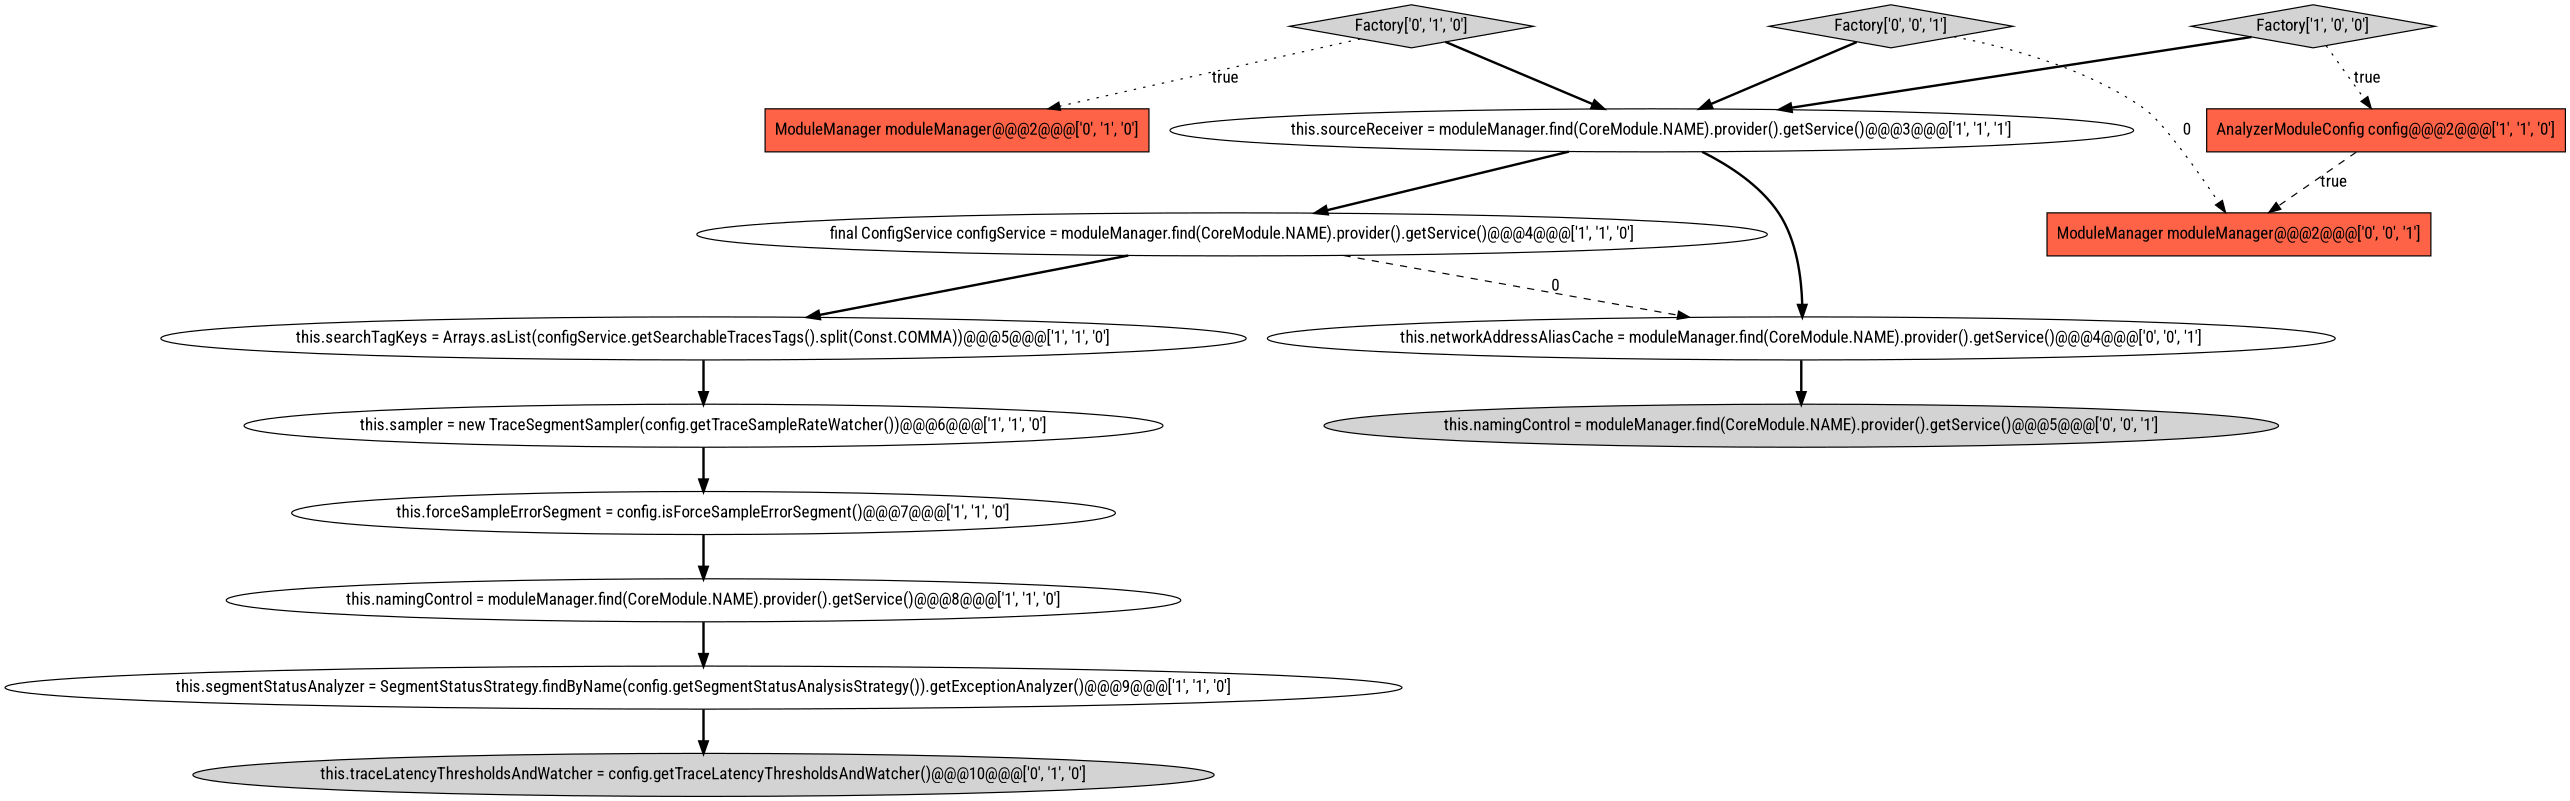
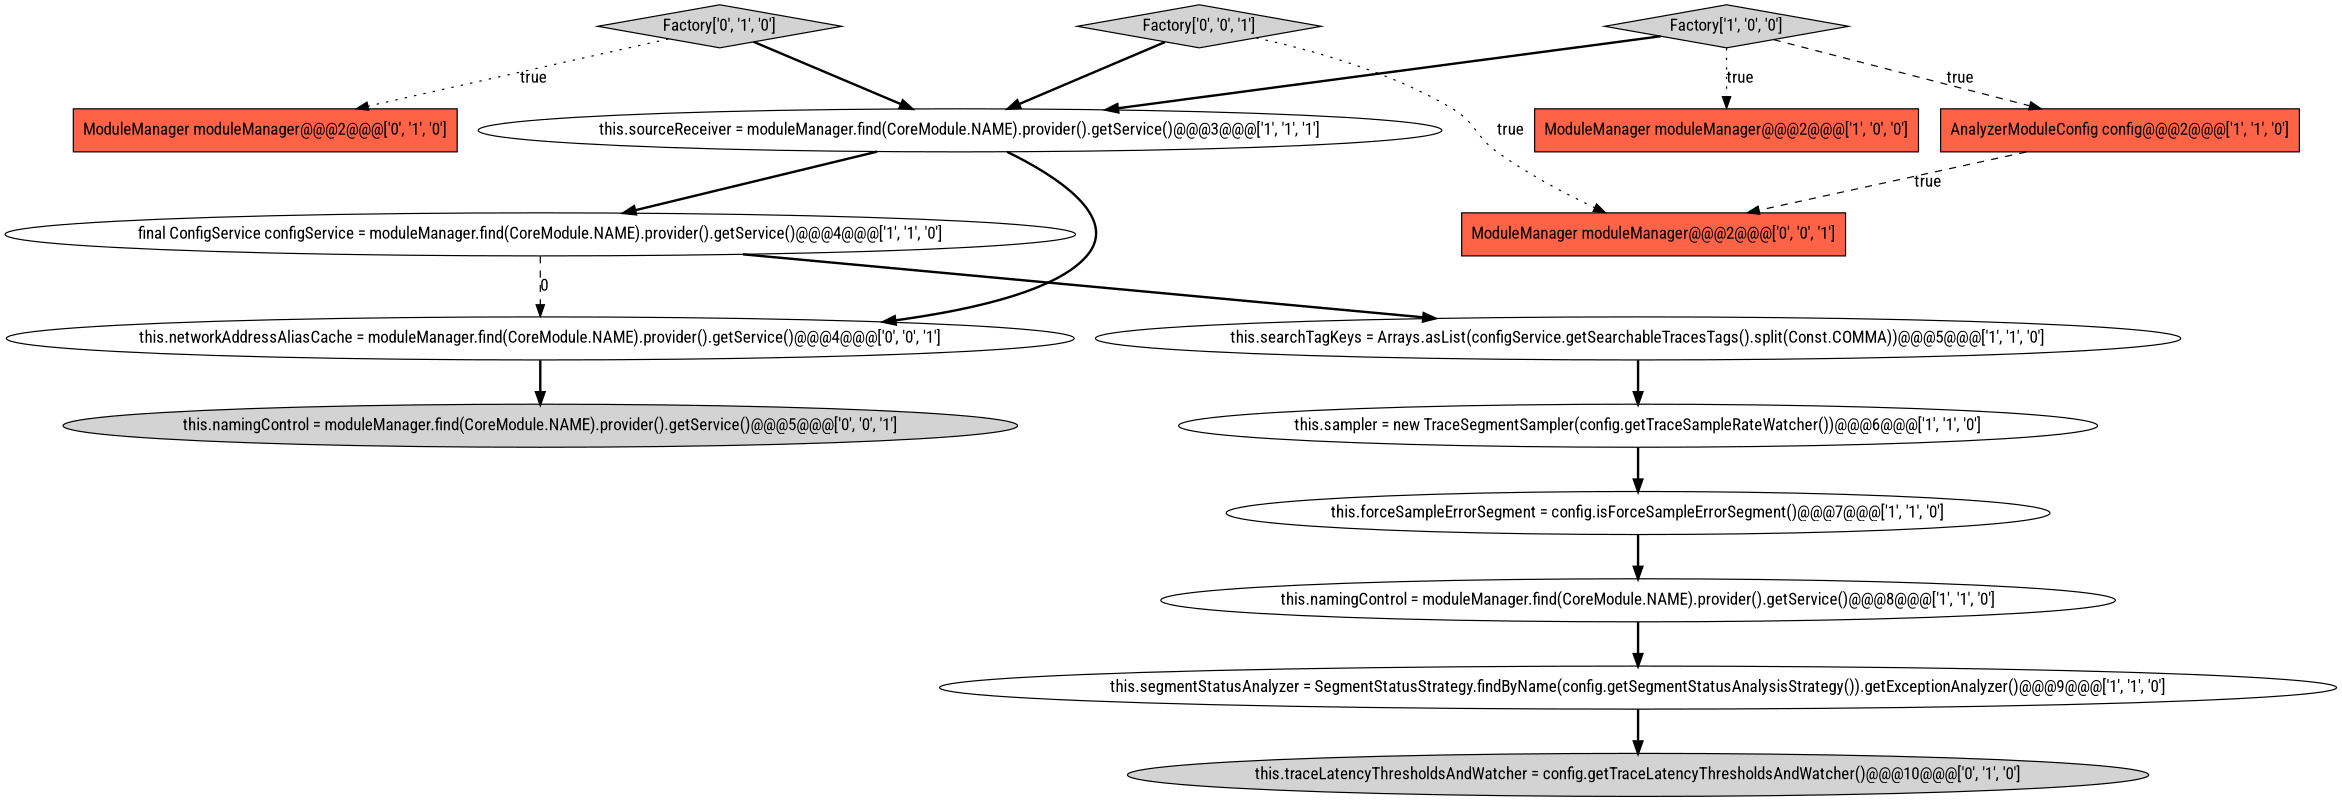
edge "Factory['1', '0', '0']" -> "AnalyzerModuleConfig config@@@2@@@['1', '1', '0']": style dotted -> dashed
node "ModuleManager moduleManager@@@2@@@['1', '0', '0']": added
edge "Factory['0', '0', '1']" -> "ModuleManager moduleManager@@@2@@@['0', '0', '1']": label "0" -> "true"
